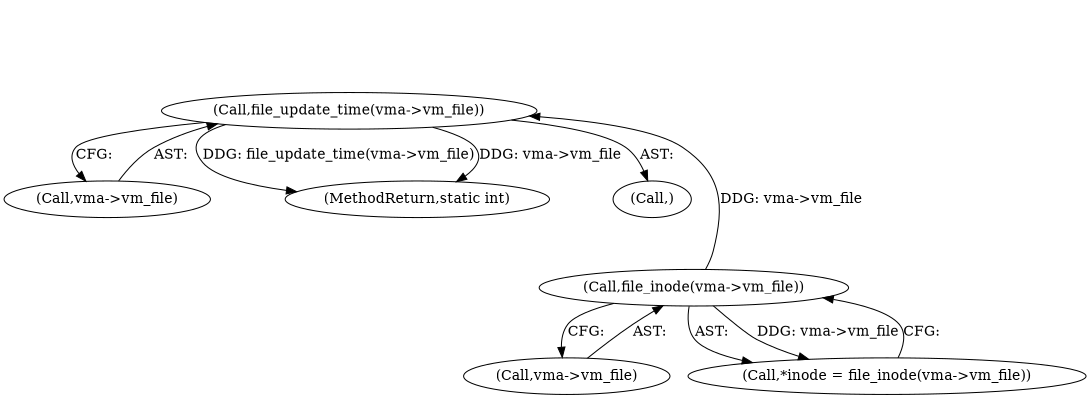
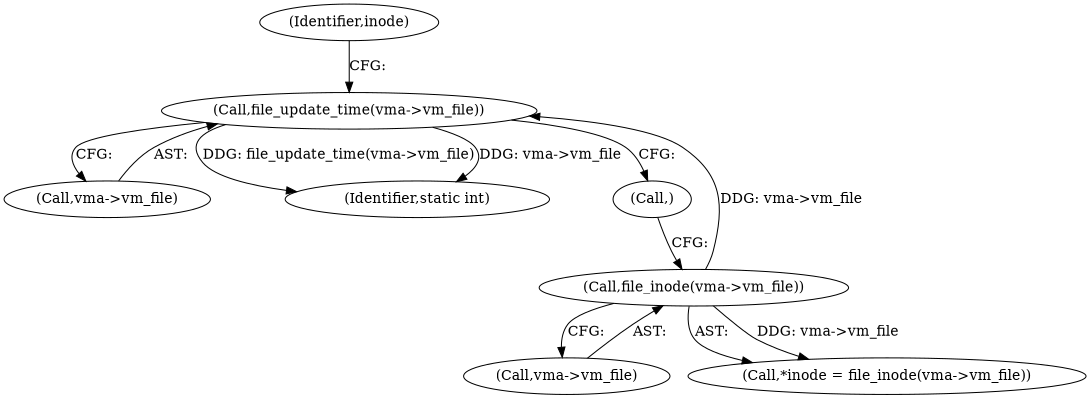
node "(Identifier,inode)": added
edge "(Call,file_update_time(vma->vm_file))" -> "(Call,)": label "AST: " -> "CFG: "
node "(MethodReturn,static int)": label "(MethodReturn,static int)" -> "(Identifier,static int)"
edge "(Call,*inode = file_inode(vma->vm_file))" -> "(Call,file_inode(vma->vm_file))": now "(Call,)" -> "(Call,file_inode(vma->vm_file))"
